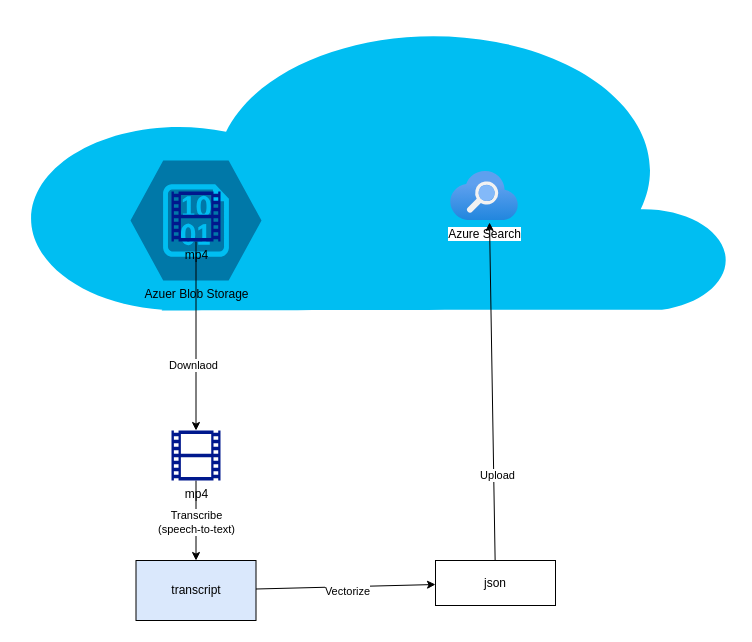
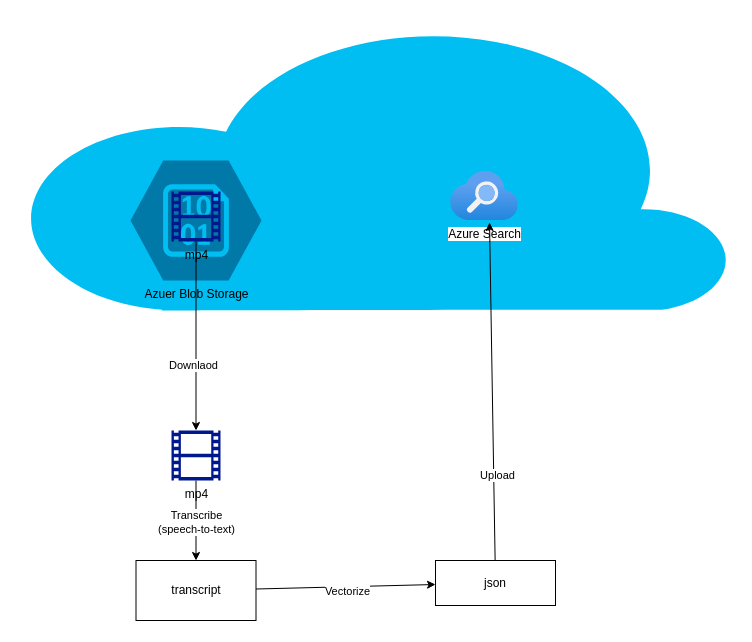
node "transcript": fillcolor #dae8fc -> #ffffff
